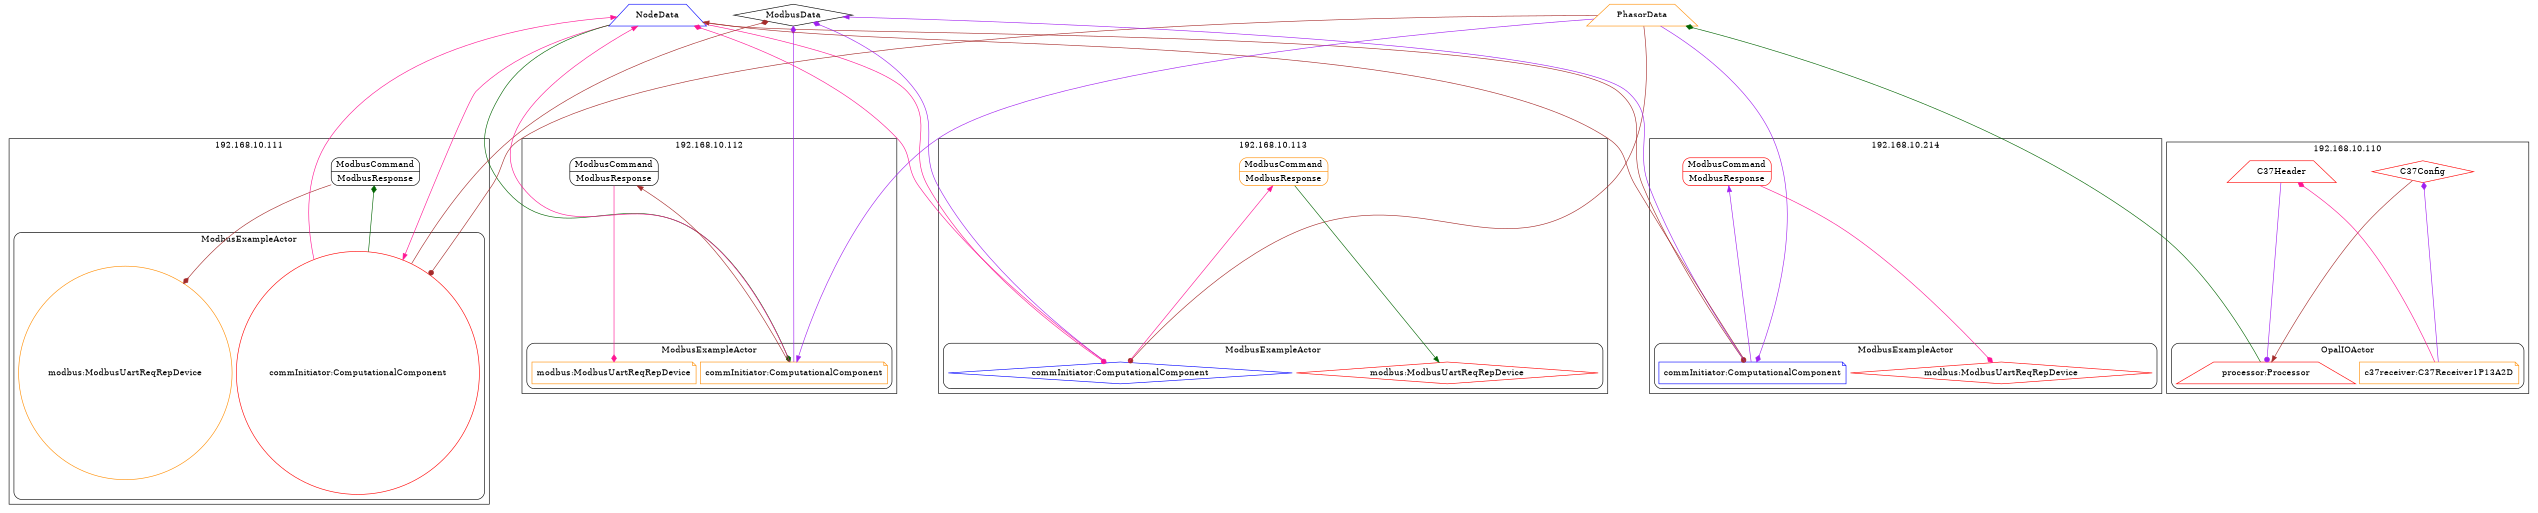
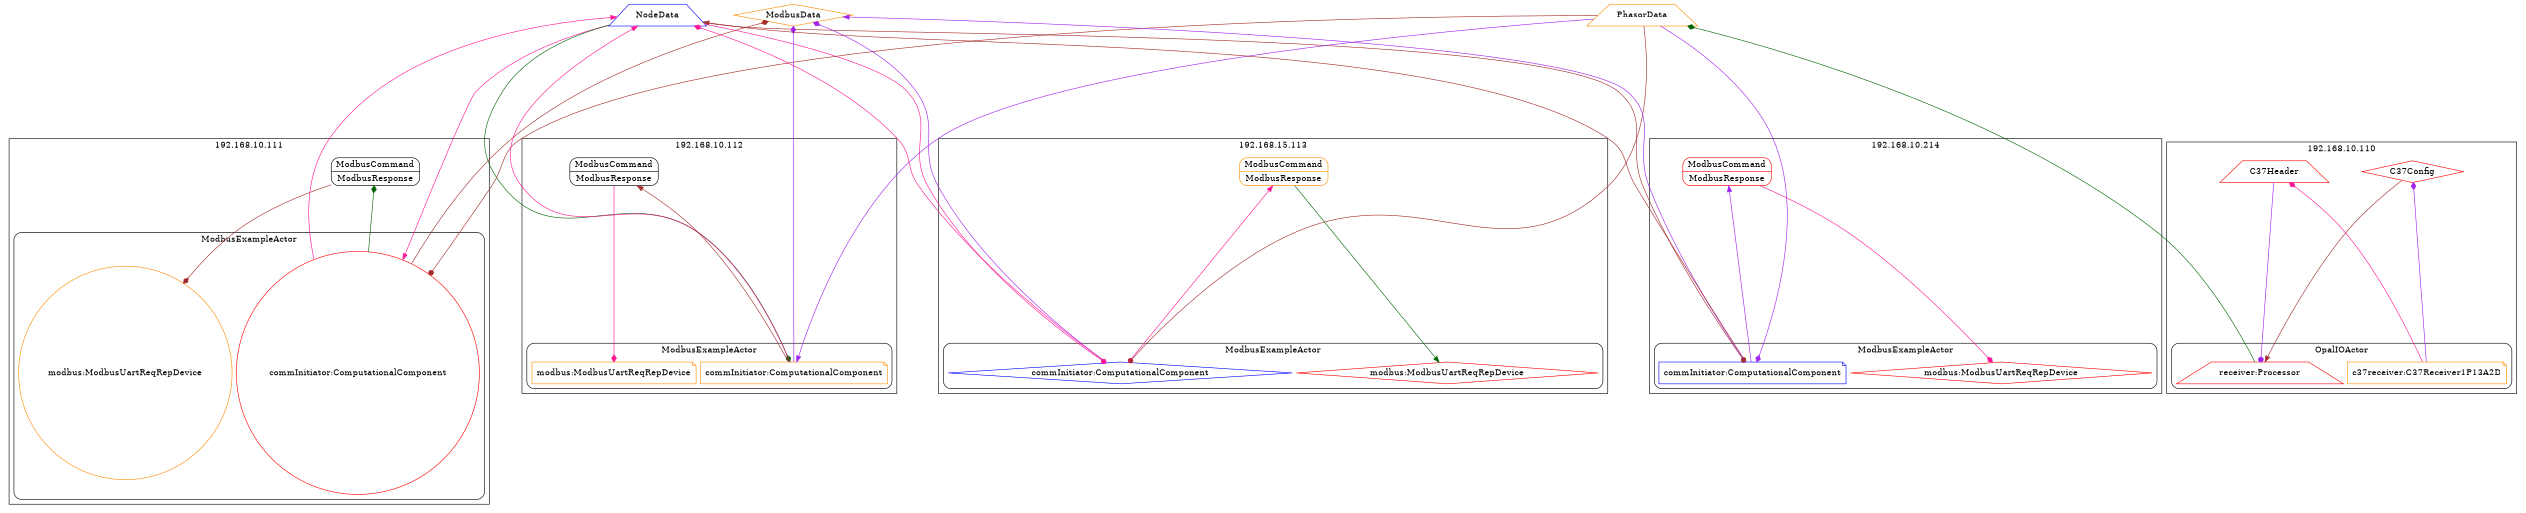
node "ModbusData": color black -> darkorange
cluster "192.168.10.113": label "192.168.10.113" -> "192.168.15.113"
node "processor:Processor": label "processor:Processor" -> "receiver:Processor"
